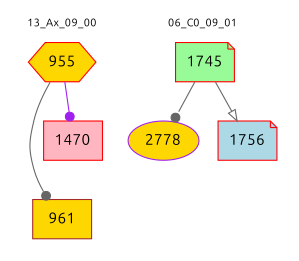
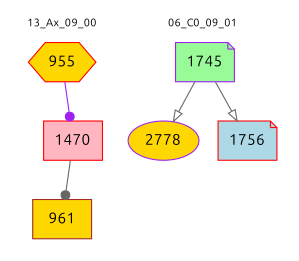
node "1745": color red -> purple
edge "1745" -> "2778": arrowhead dot -> onormal
edge "955" -> "961": now "1470" -> "961"
